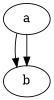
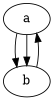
edge "b" -> "a": added
